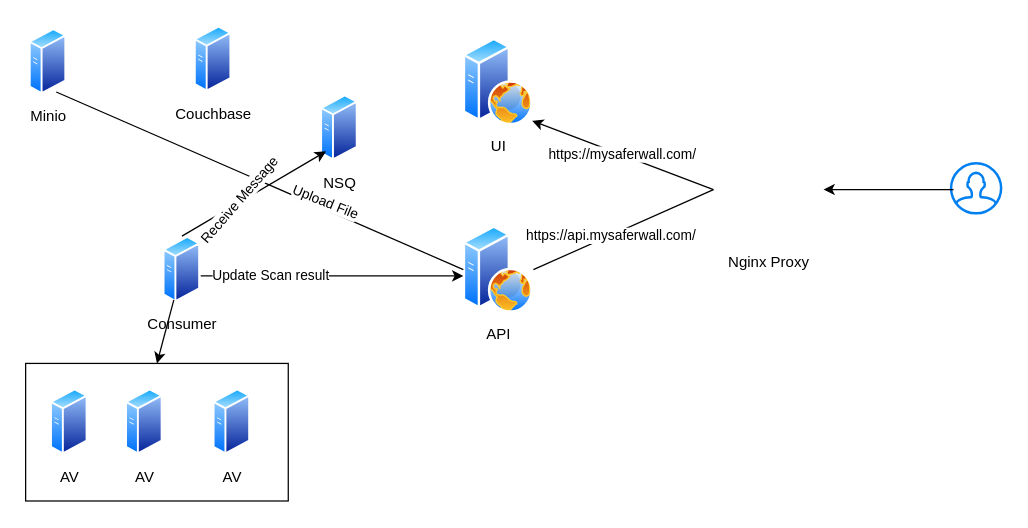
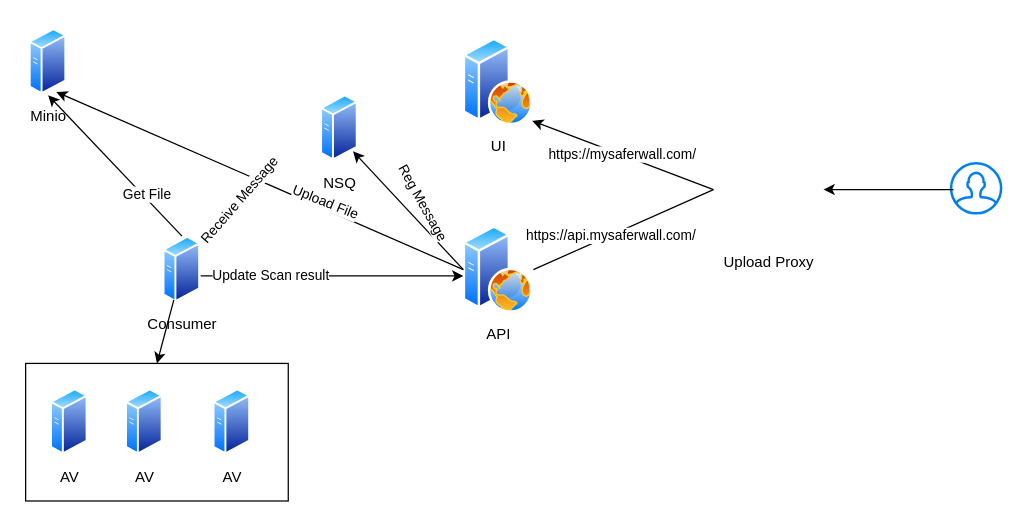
node "Couchbase": removed
edge "Minio" -- "API": arrowhead none -> classic
edge "Consumer" -> "Minio": added, label "Get File"
edge "Consumer" -> "NSQ": removed
edge "API" -> "NSQ": added, label "Reg Message"
node "Nginx Proxy": label "Nginx Proxy" -> "Upload Proxy"
